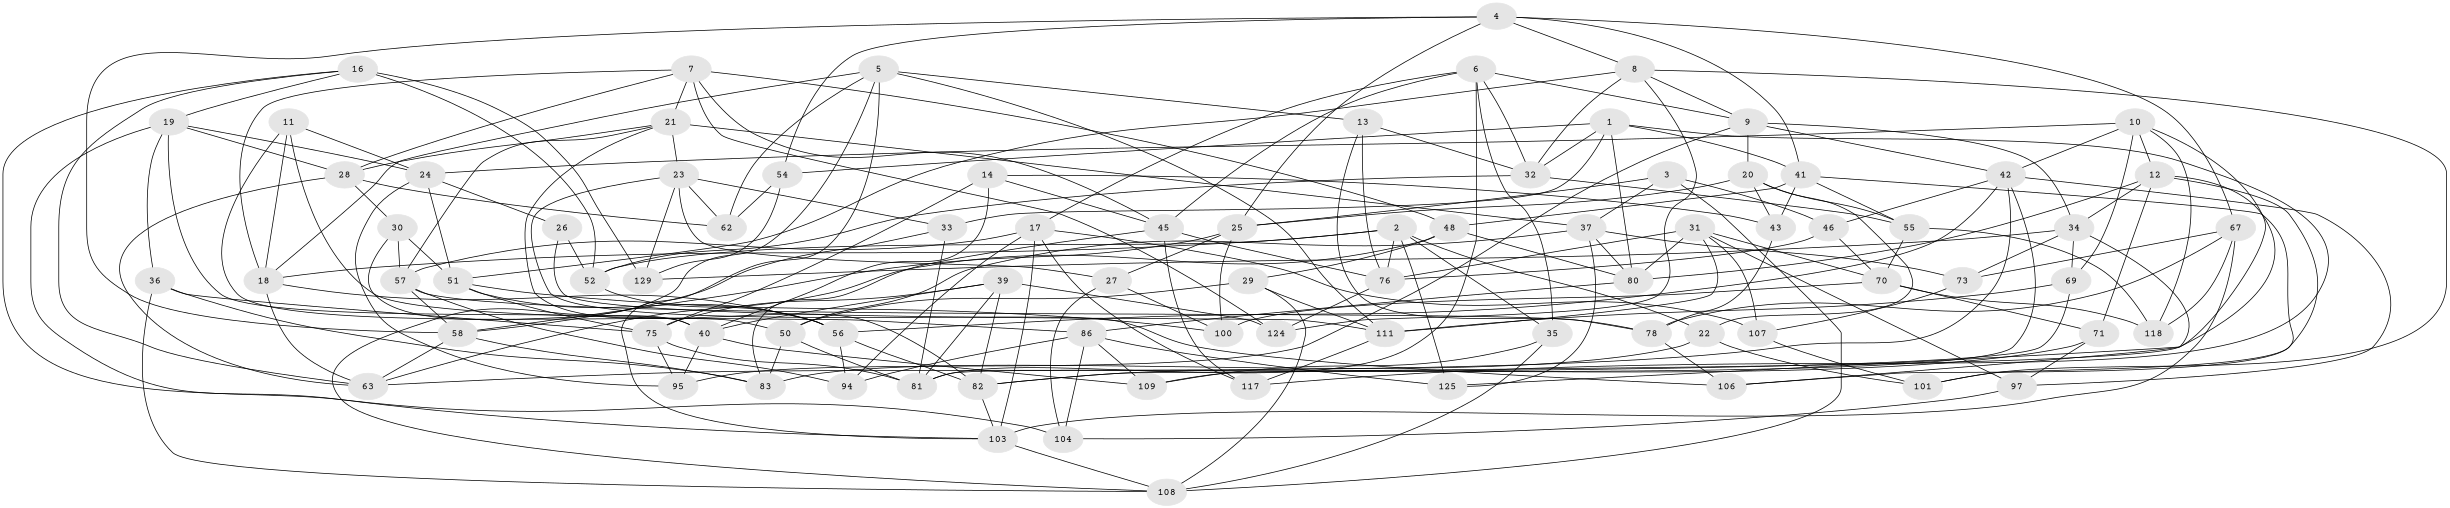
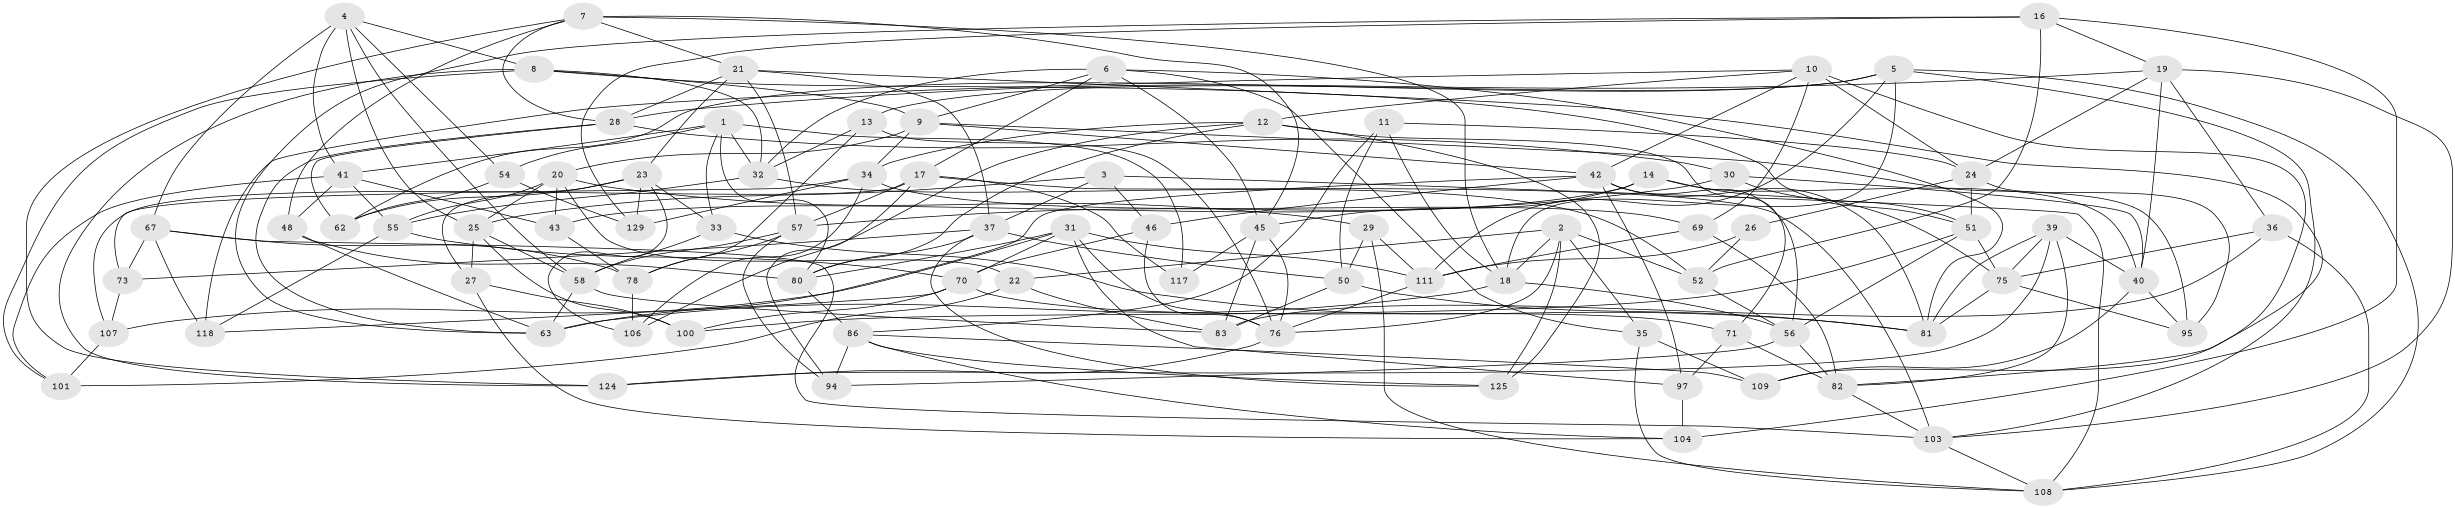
edge "48" -- "29": now "20" -- "29"
edge "111" -- "117": now "111" -- "76"
